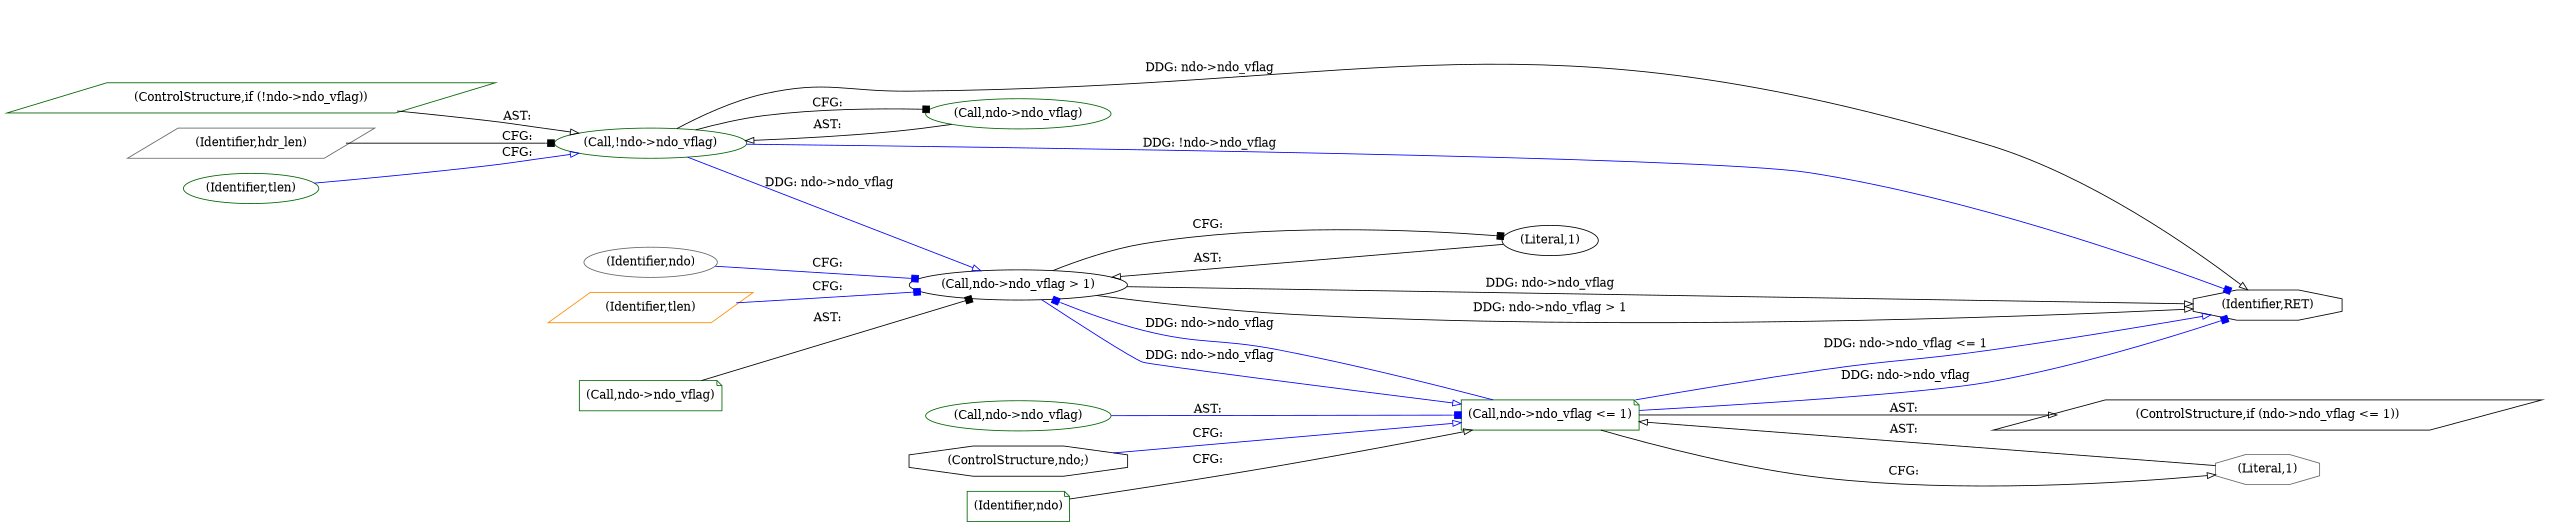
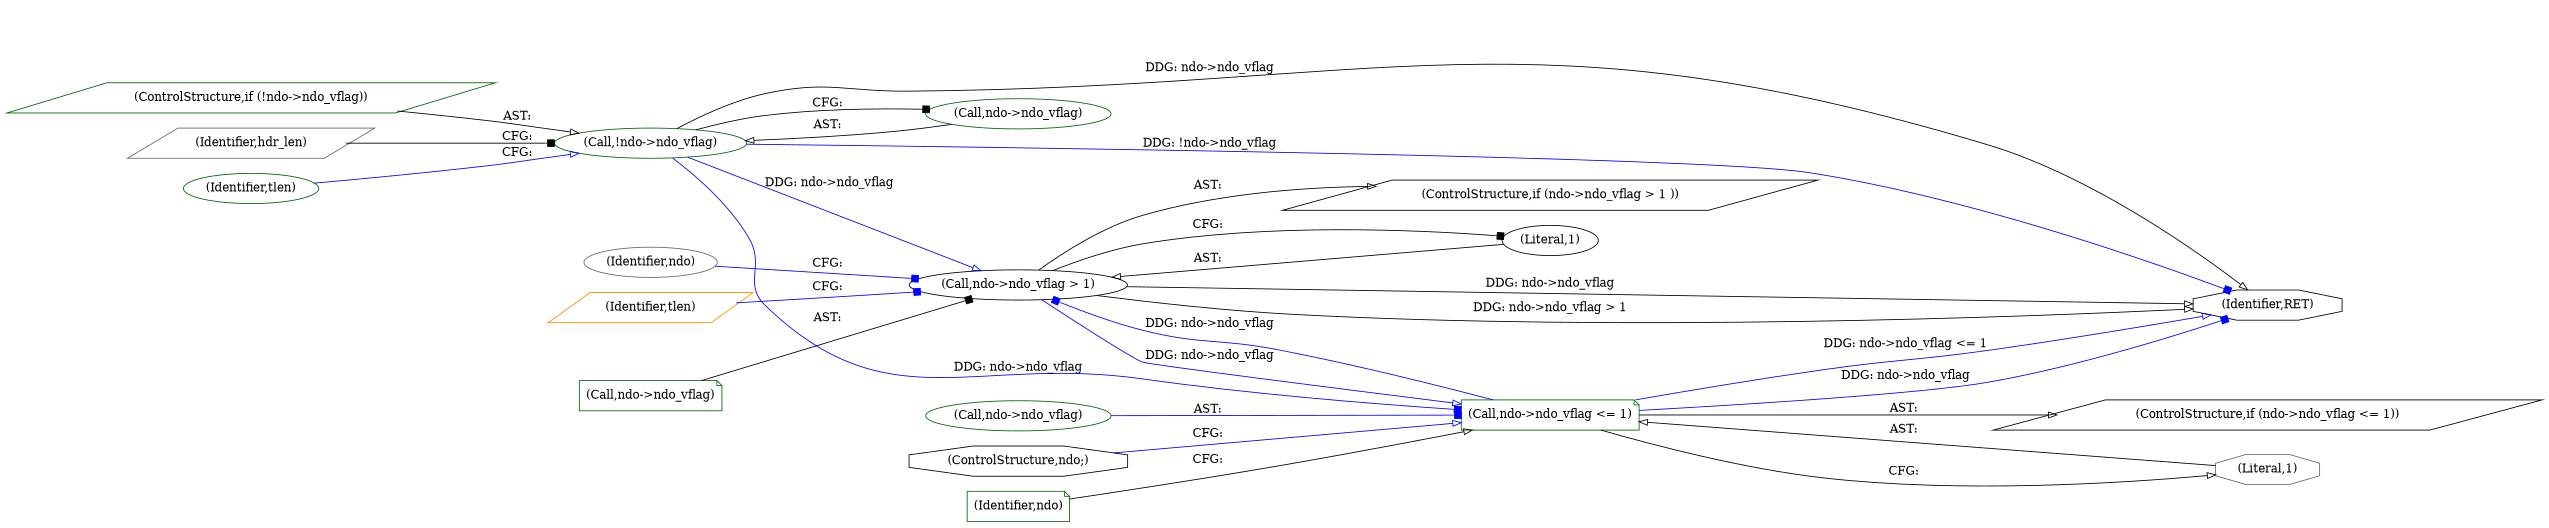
node "(ControlStructure,if (ndo->ndo_vflag > 1 ))": added
edge "(Call,!ndo->ndo_vflag)" -> "(Call,ndo->ndo_vflag <= 1)": added, label "DDG: ndo->ndo_vflag"
